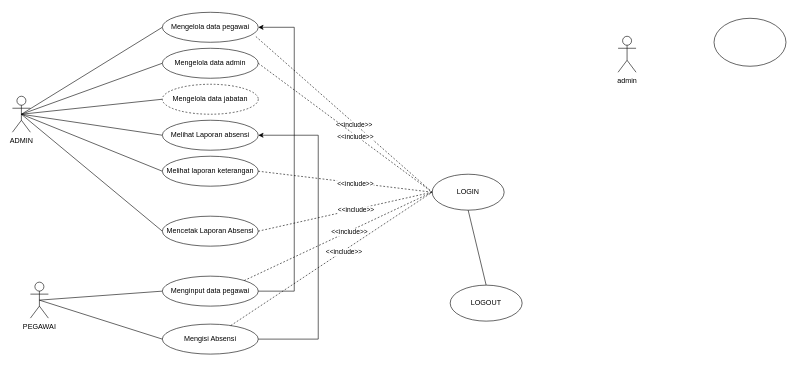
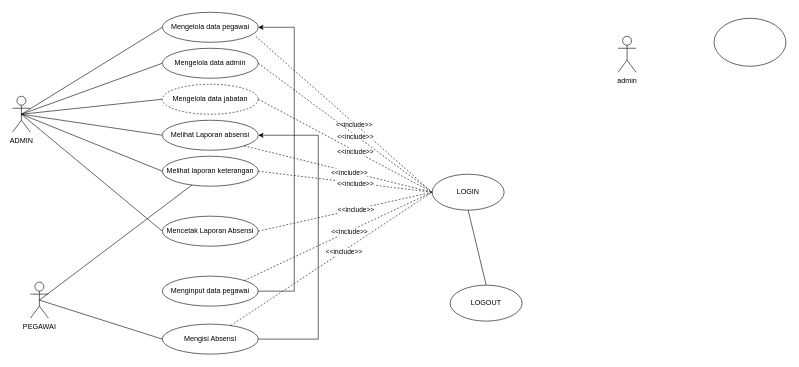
edge "Mengelola data jabatan" -- "LOGIN": added, label "<<include>>"
edge "Melihat Laporan absensi" -- "LOGIN": added, label "<<include>>"
edge "Menginput data pegawai" -- "PEGAWAI": now "Melihat laporan keterangan" -- "PEGAWAI"
